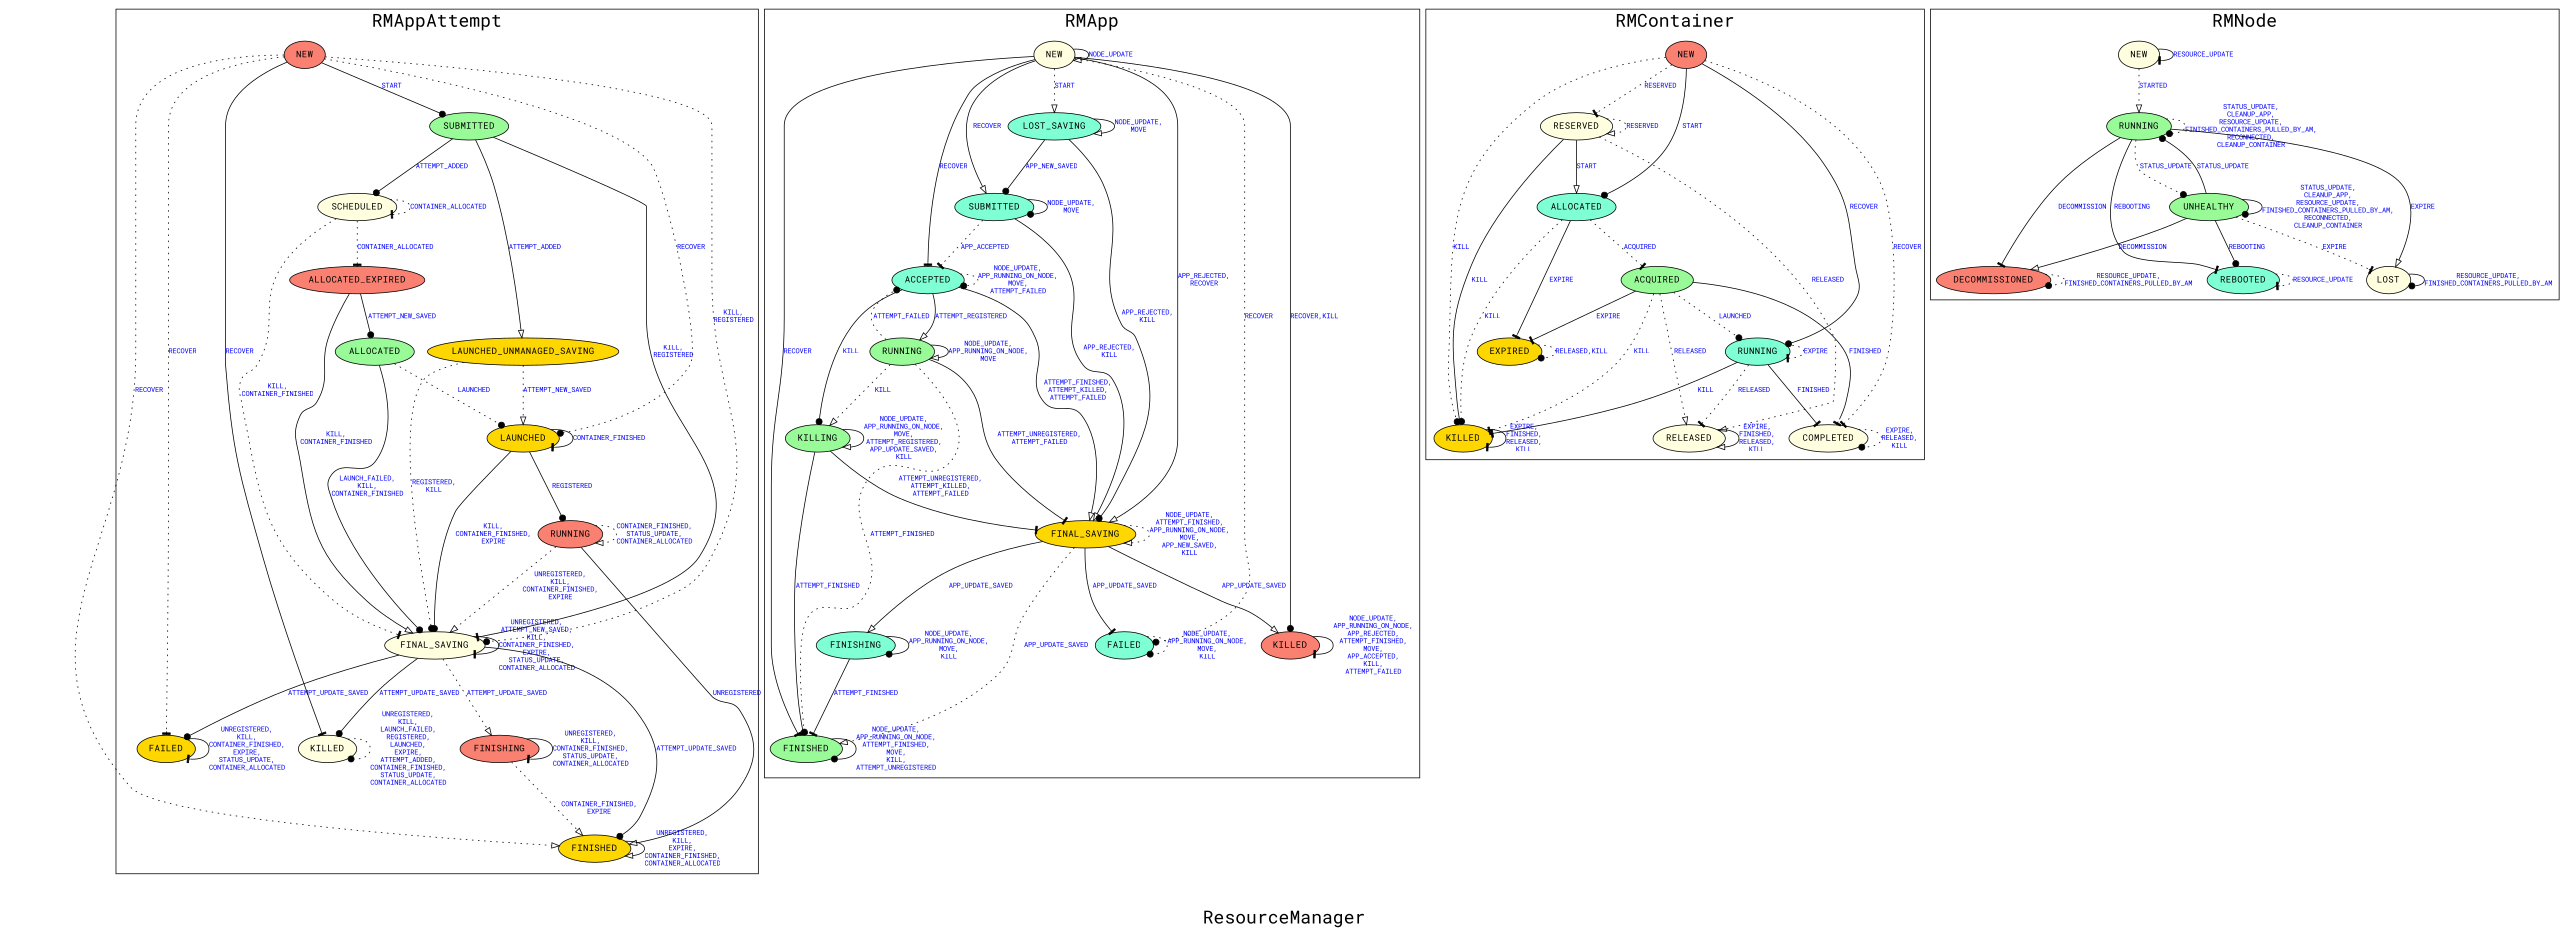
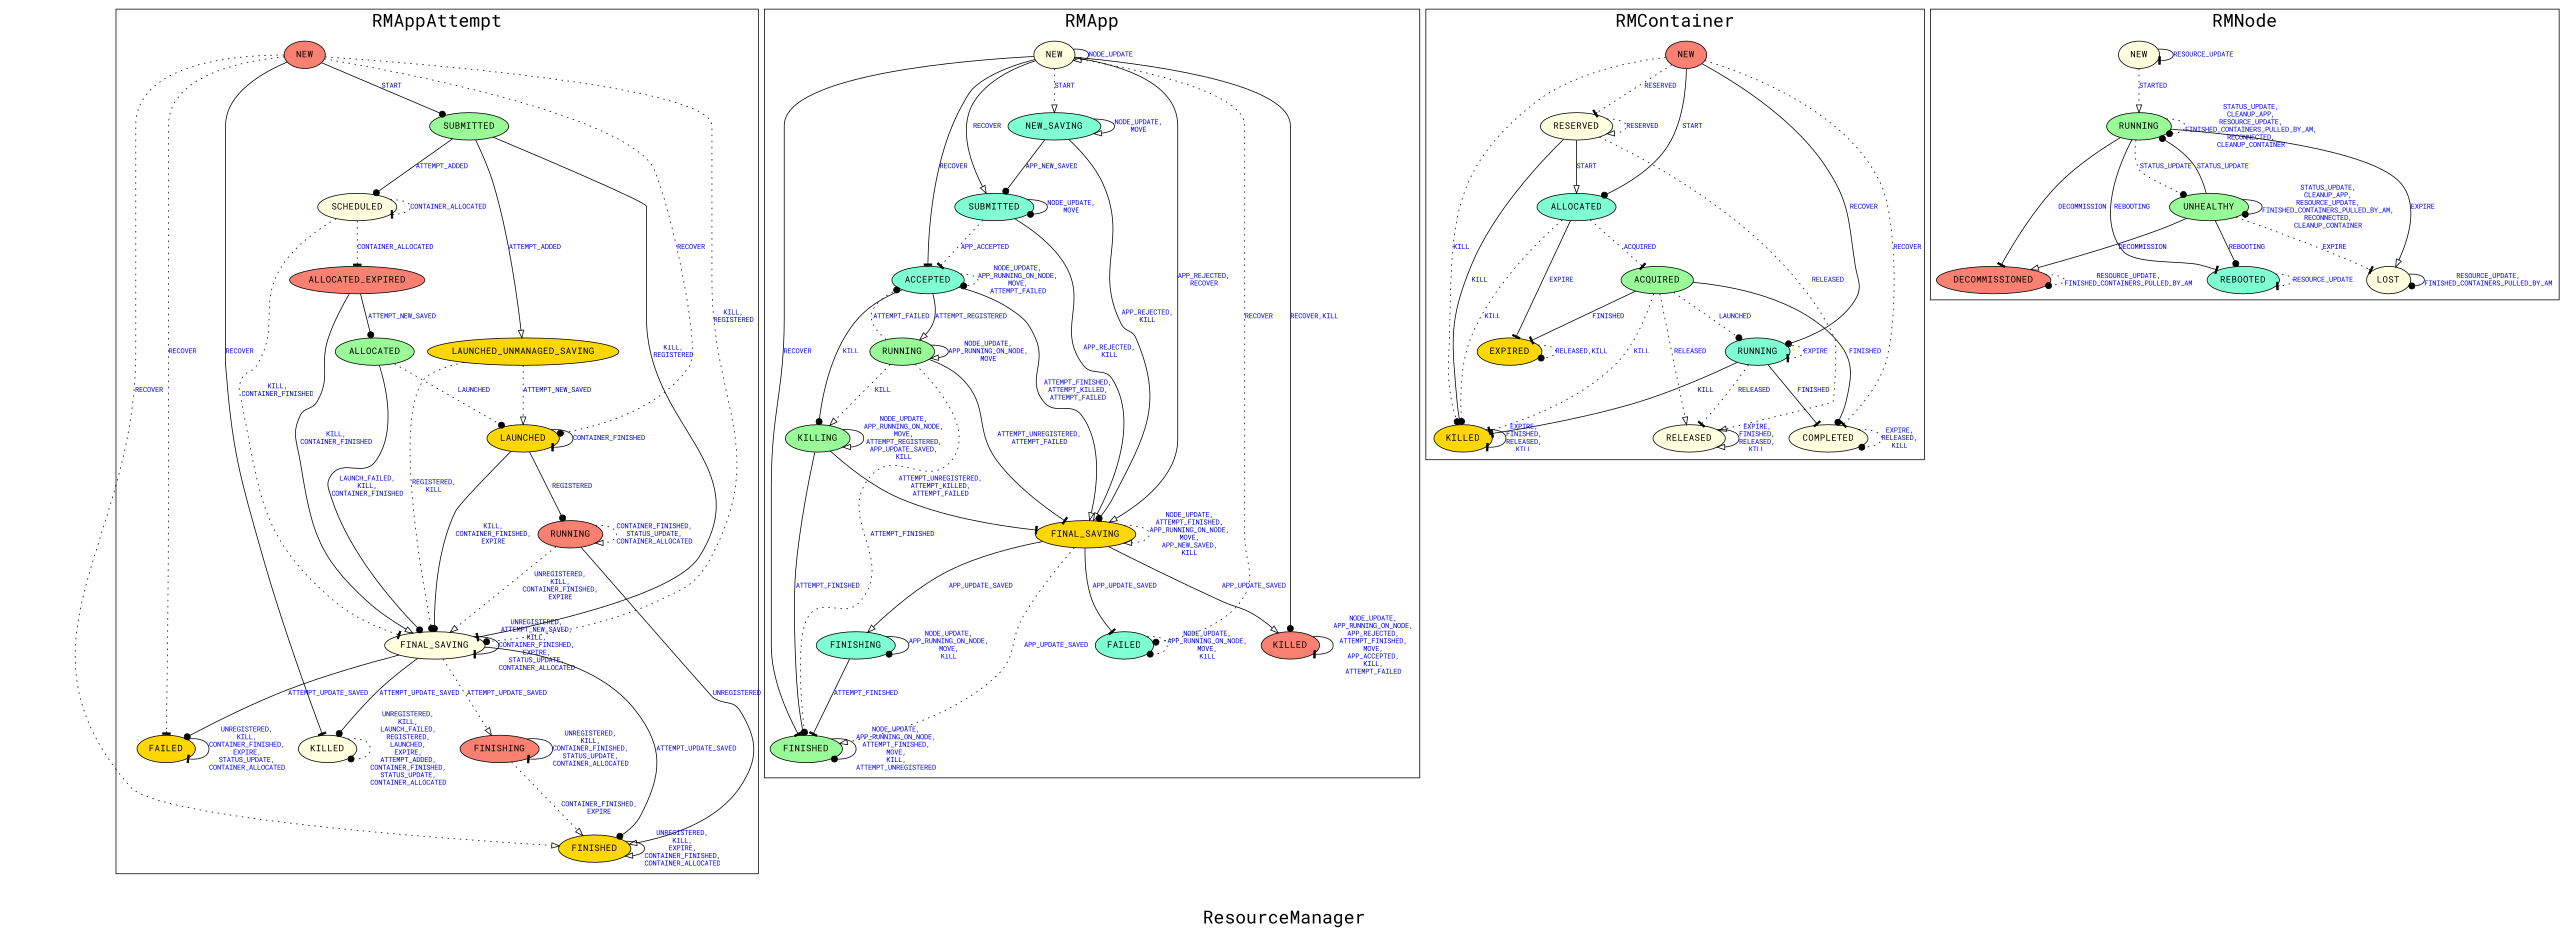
node "LOST_SAVING": label "LOST_SAVING" -> "NEW_SAVING"
edge "ACQUIRED" -> "EXPIRED": label "EXPIRE" -> "FINISHED"
edge "ACQUIRED" -> "COMPLETED": arrowhead tee -> dot
